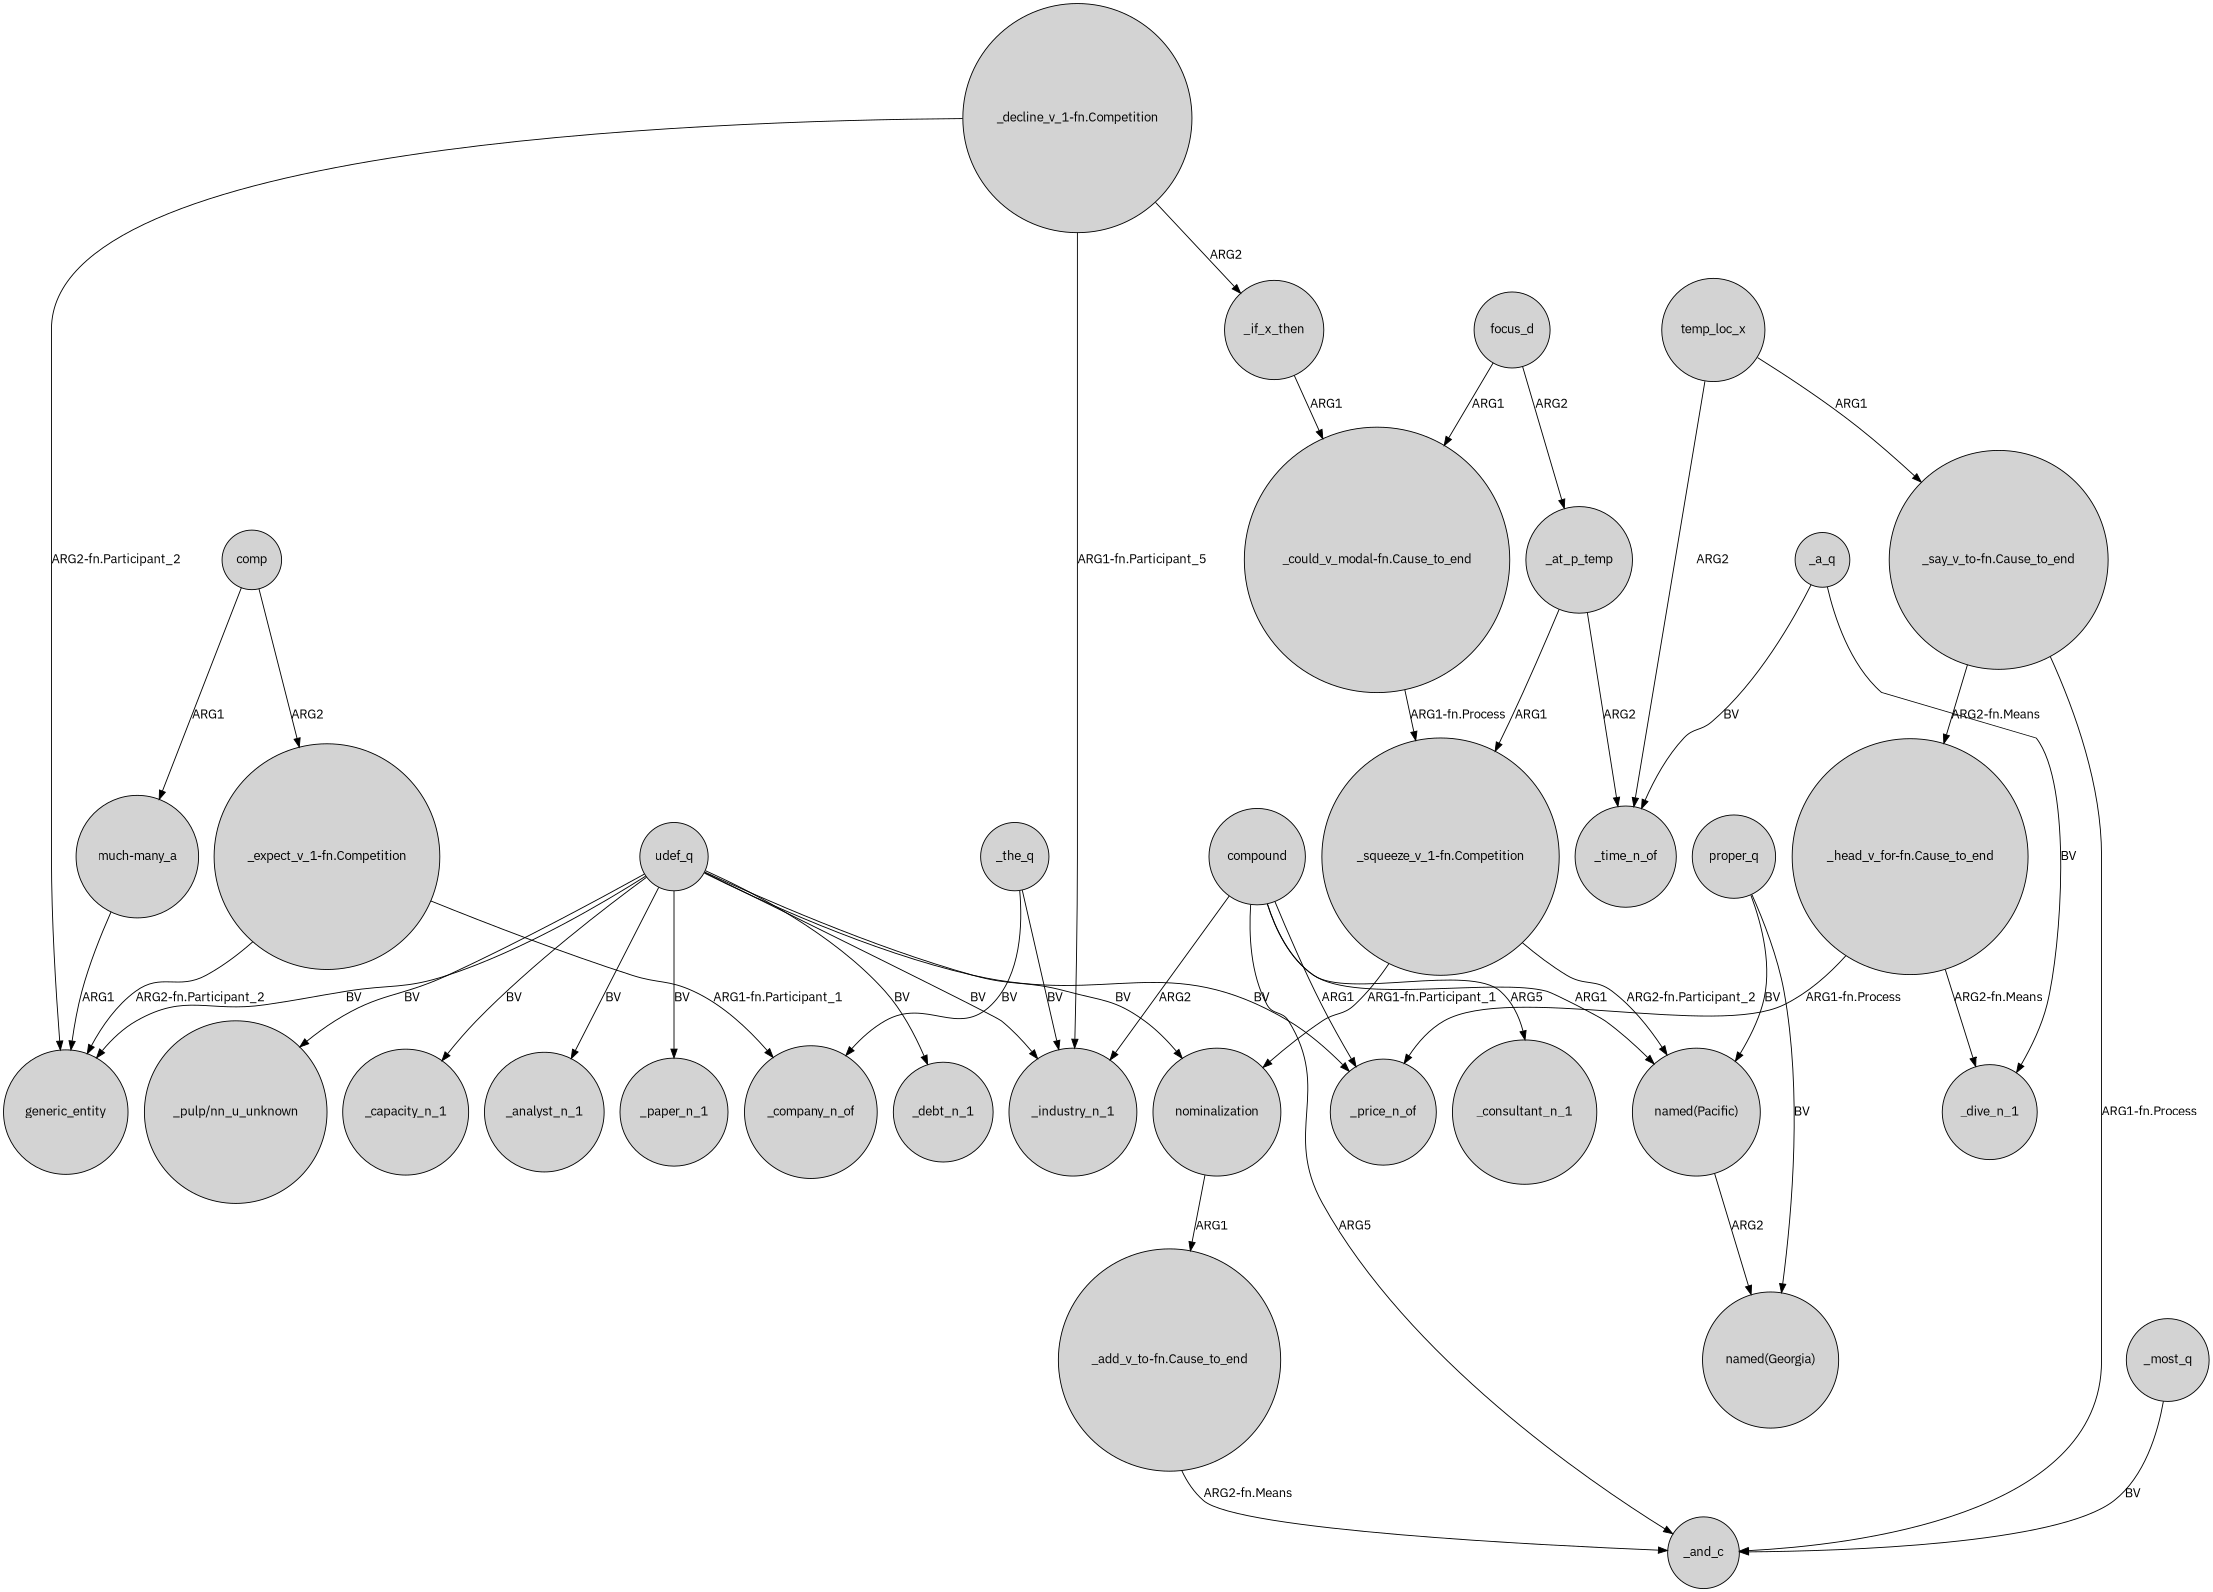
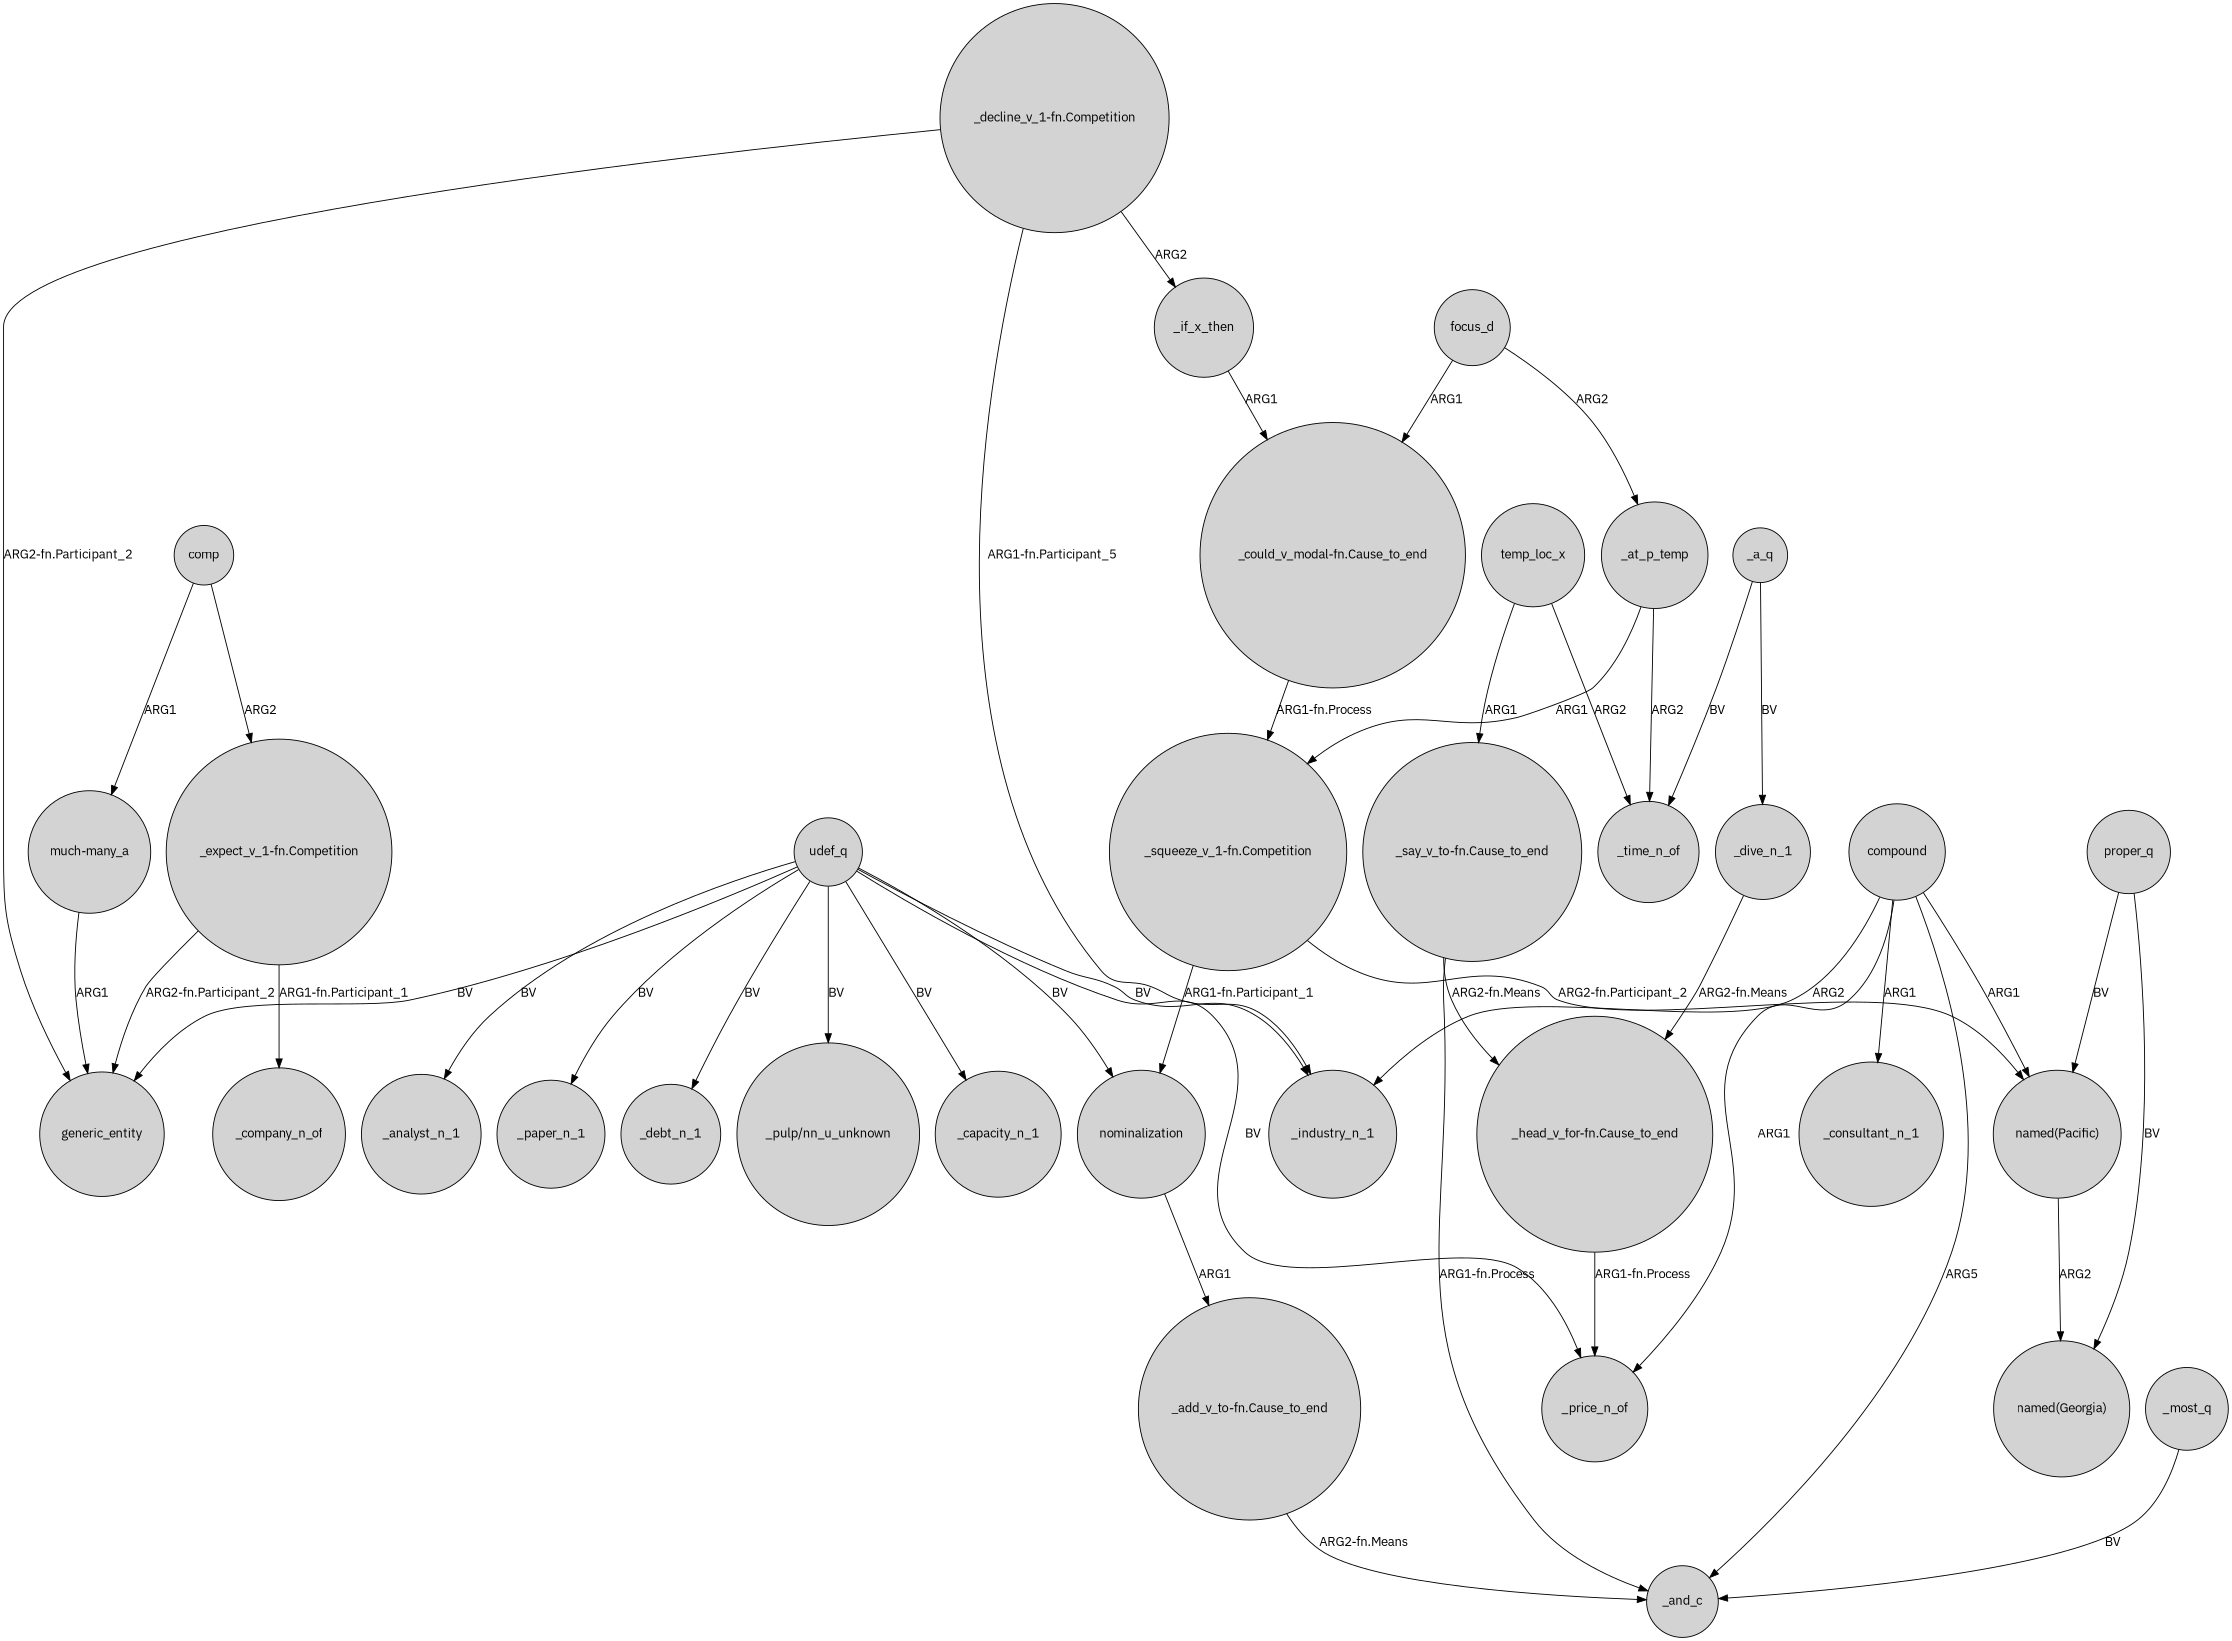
node "_the_q": removed
edge "compound" -> "_consultant_n_1": label "ARG5" -> "ARG1"
edge "_head_v_for-fn.Cause_to_end" -> "_dive_n_1": reversed
